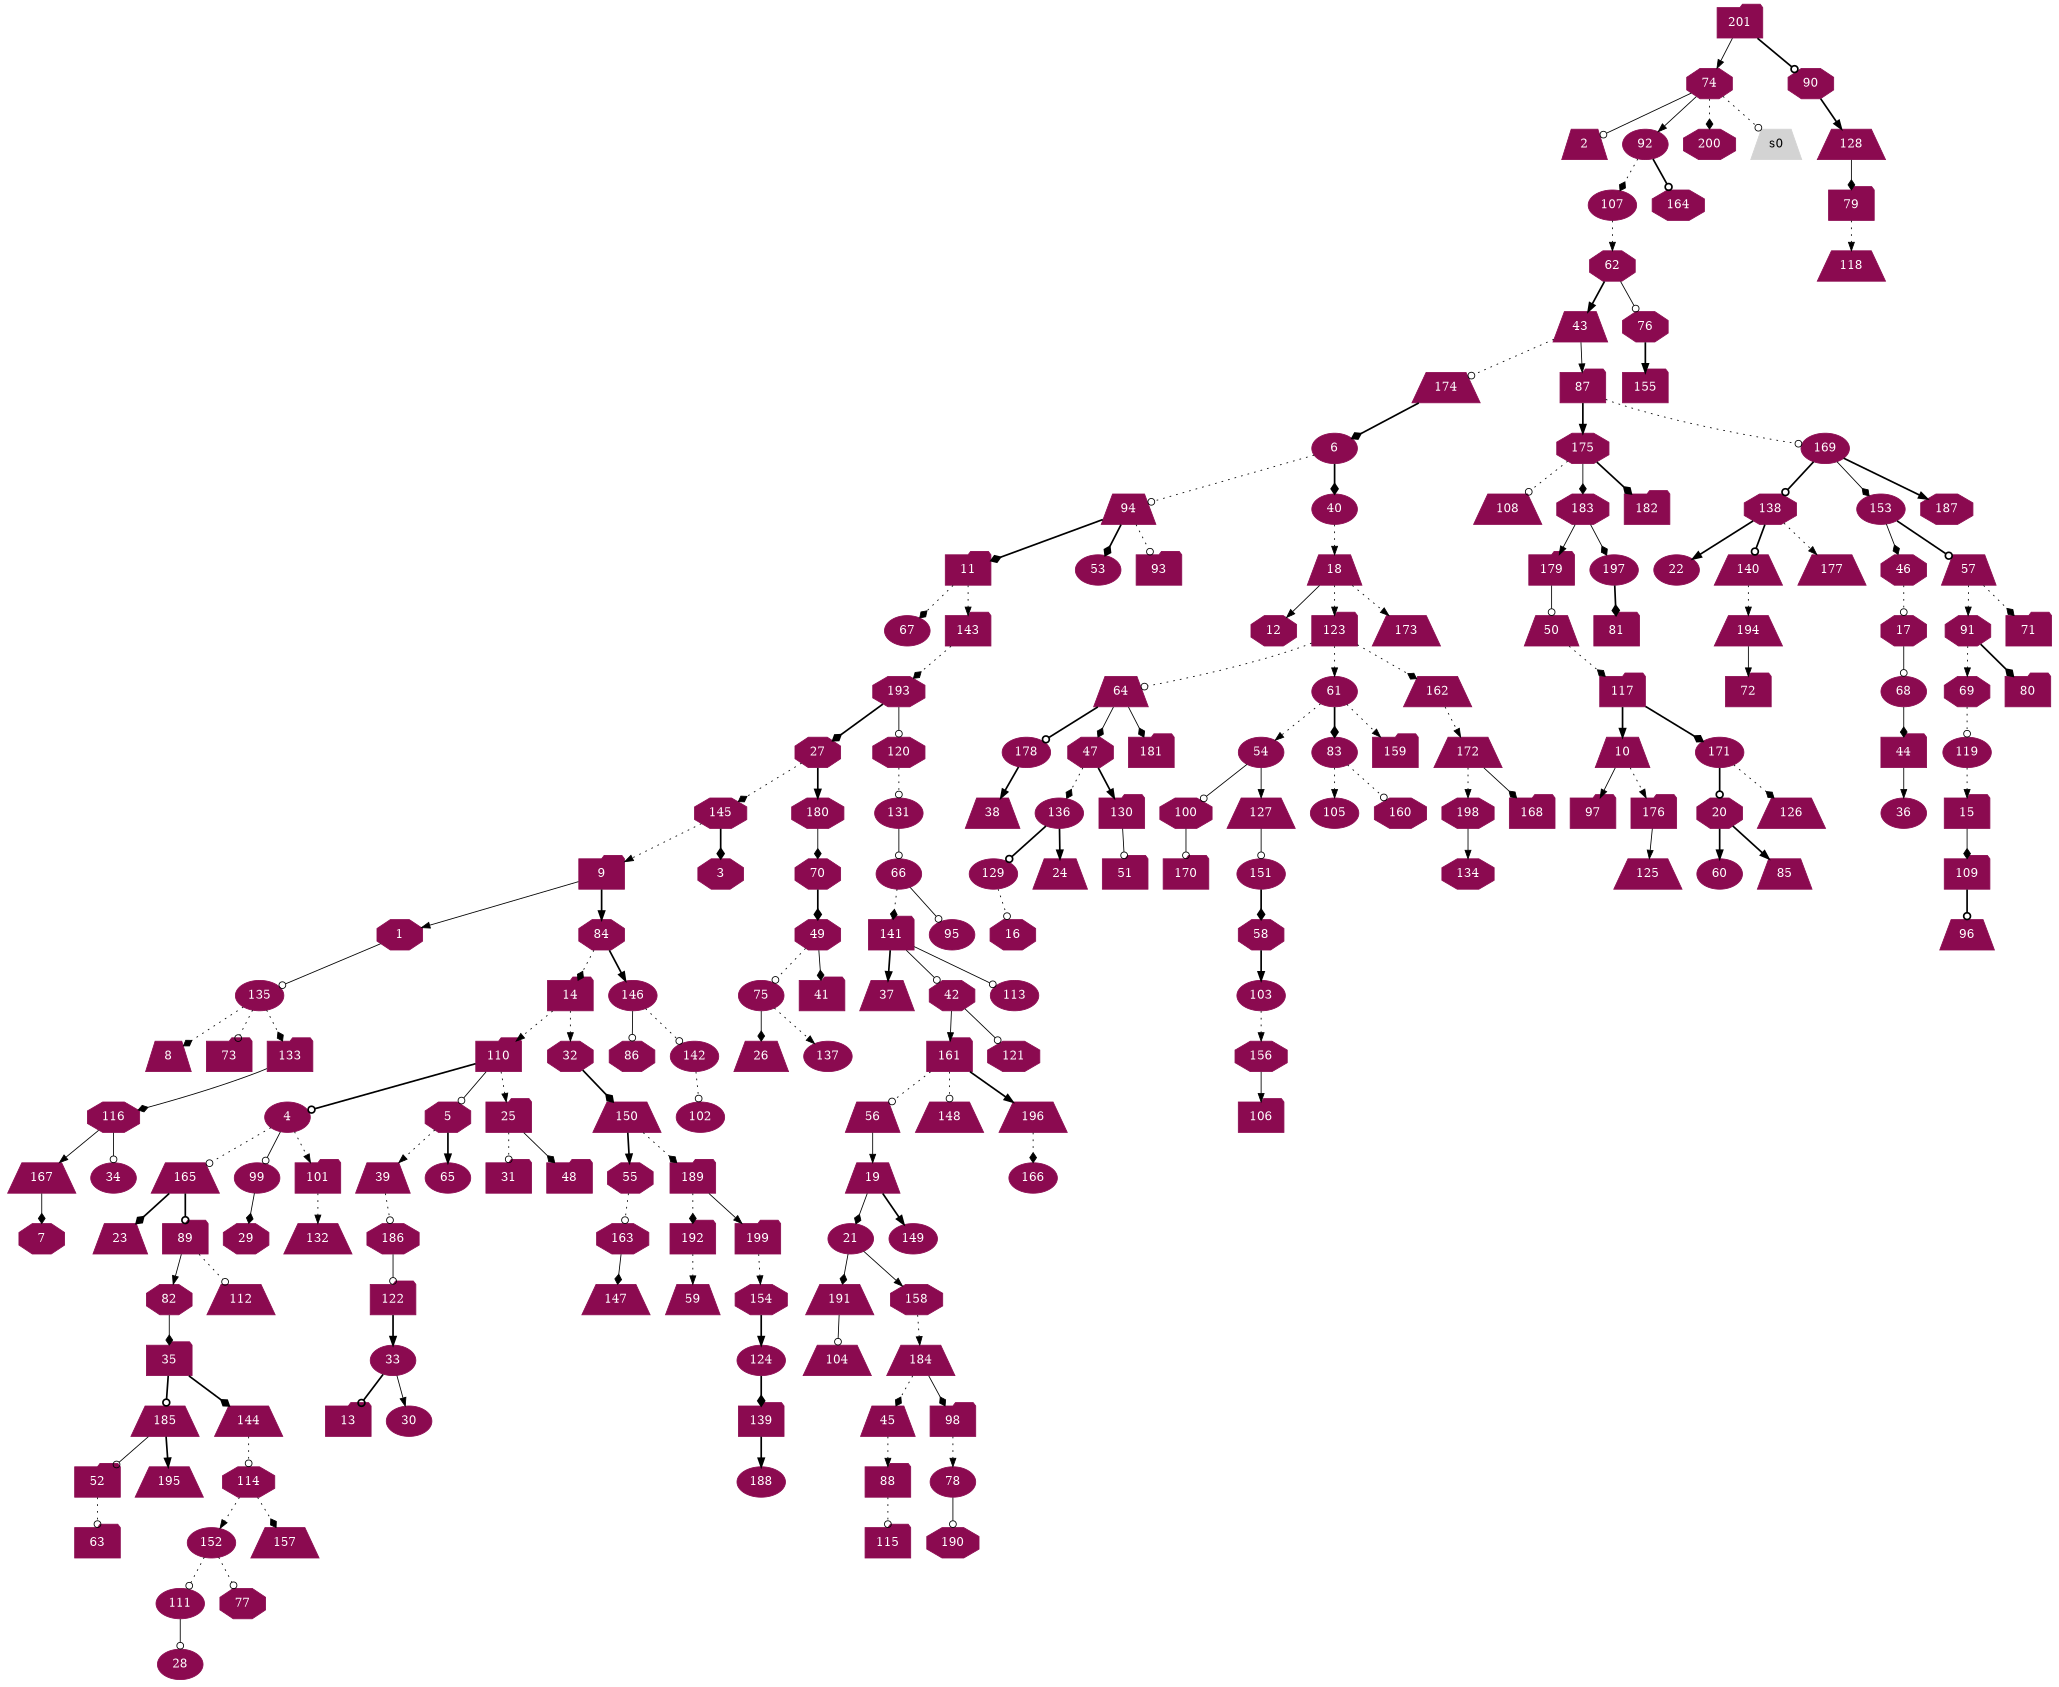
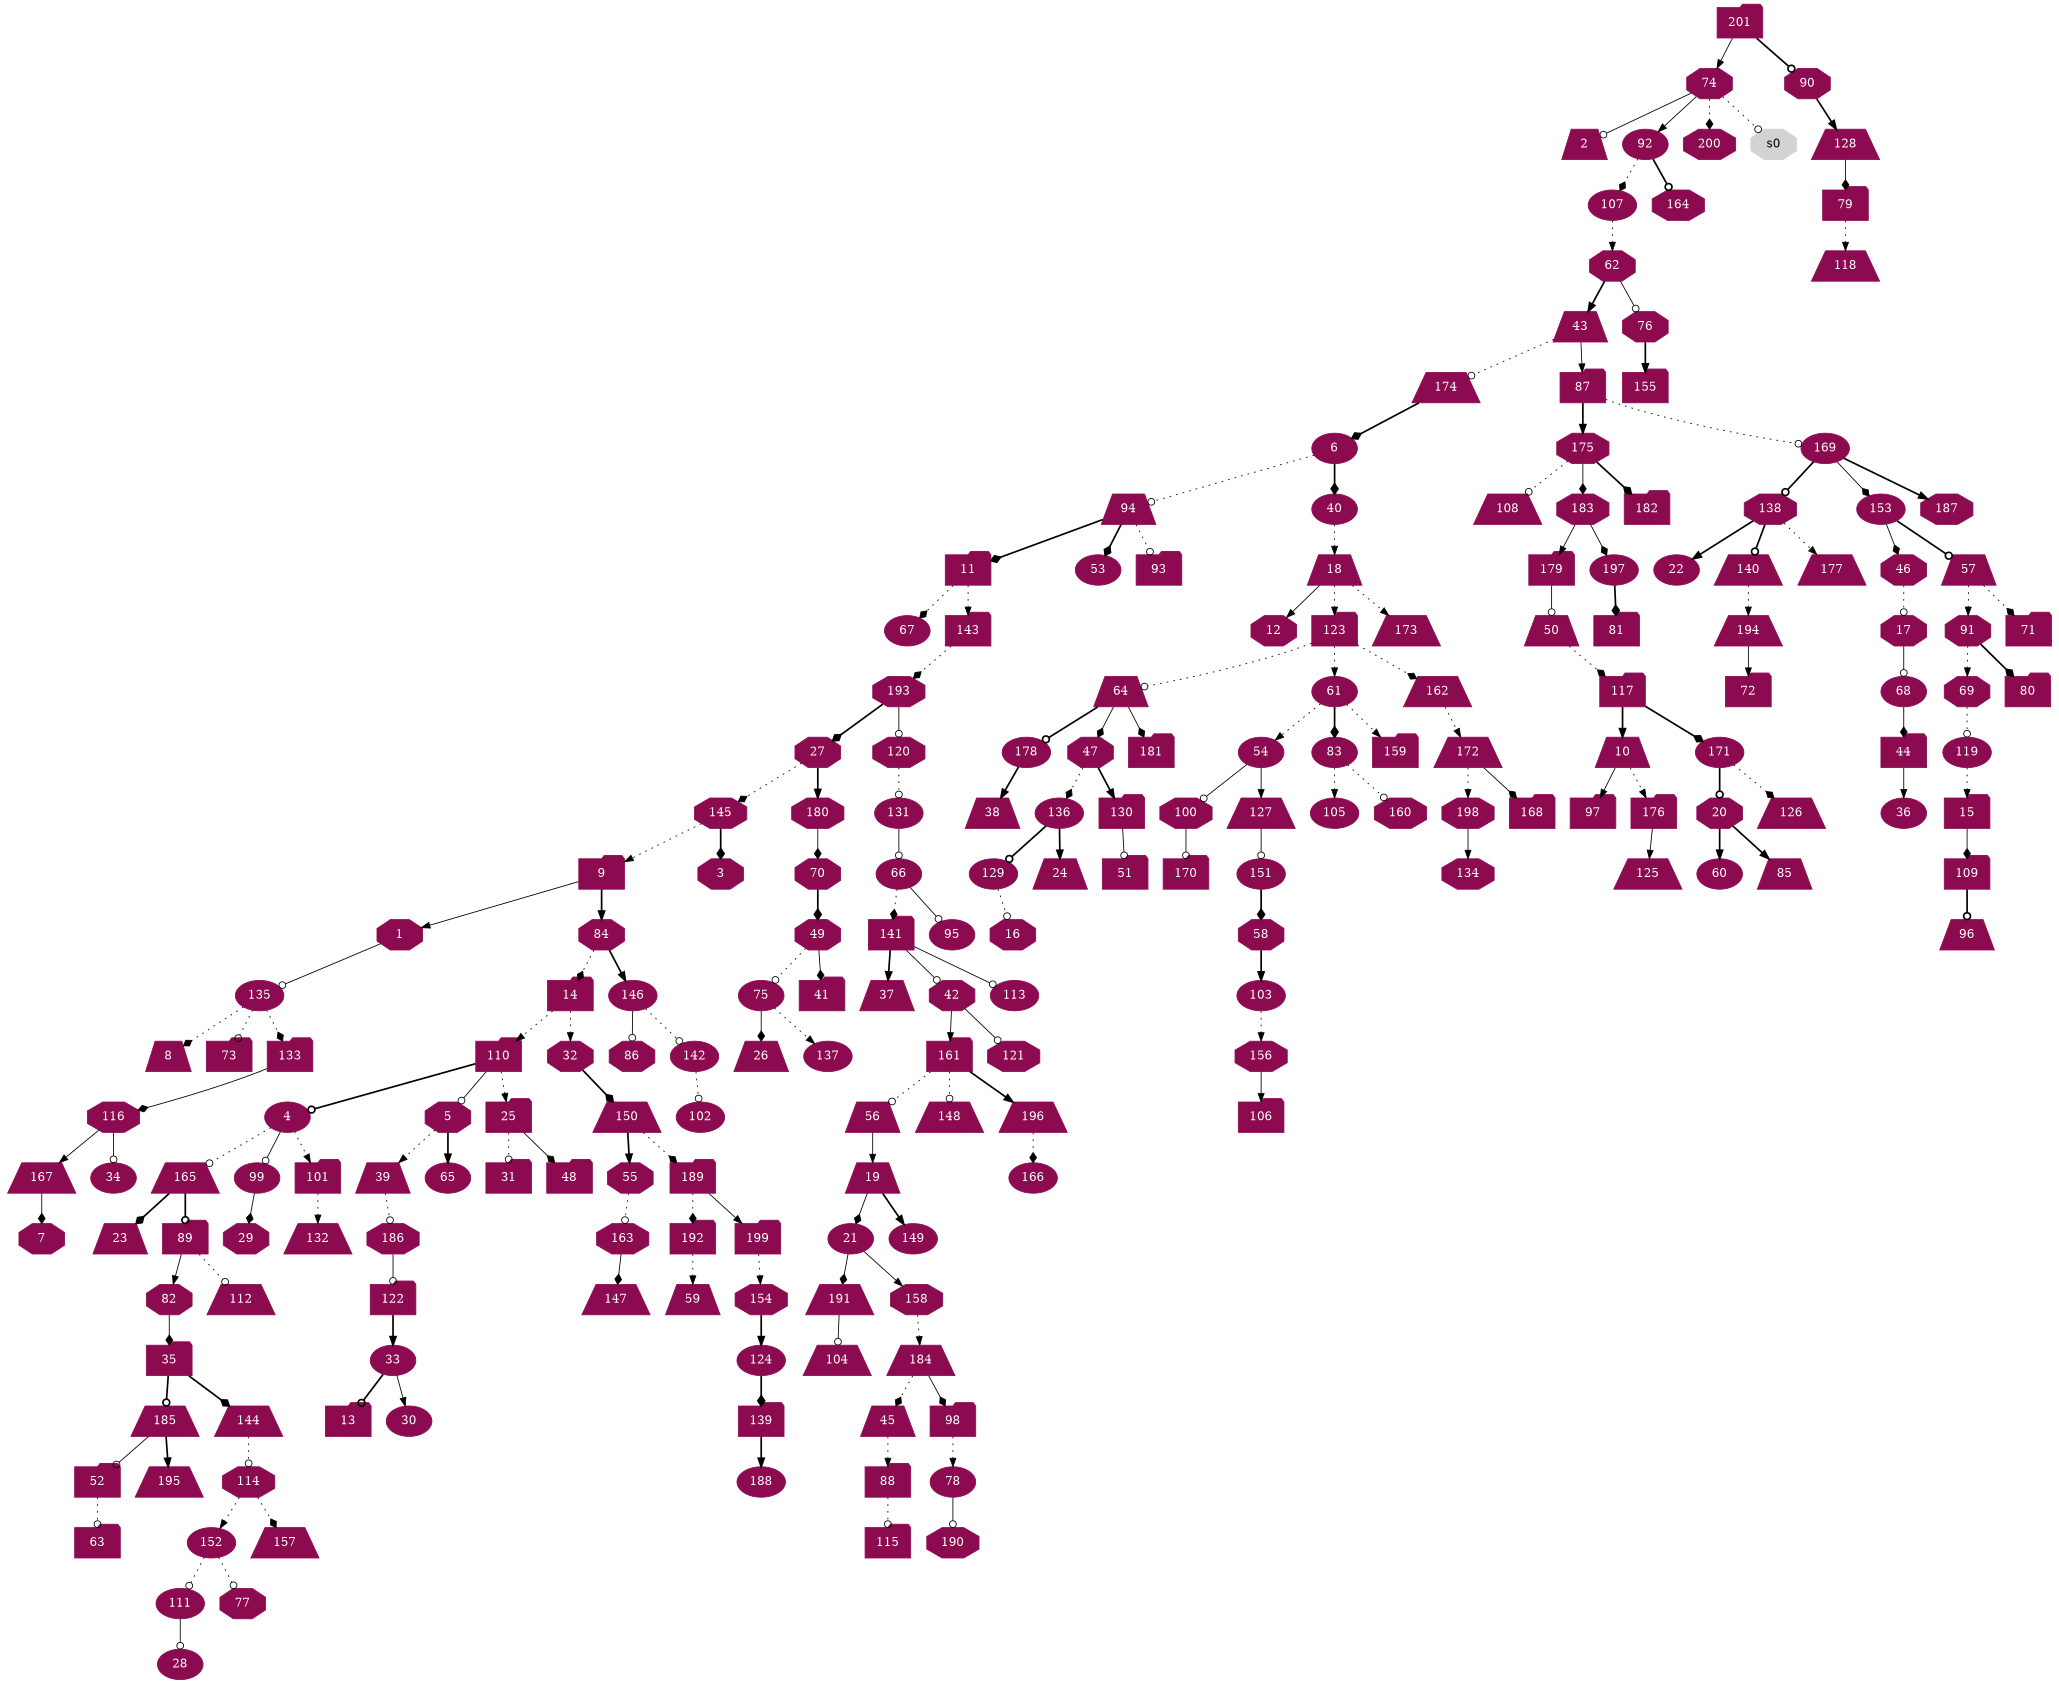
node "s0": shape trapezium -> octagon
